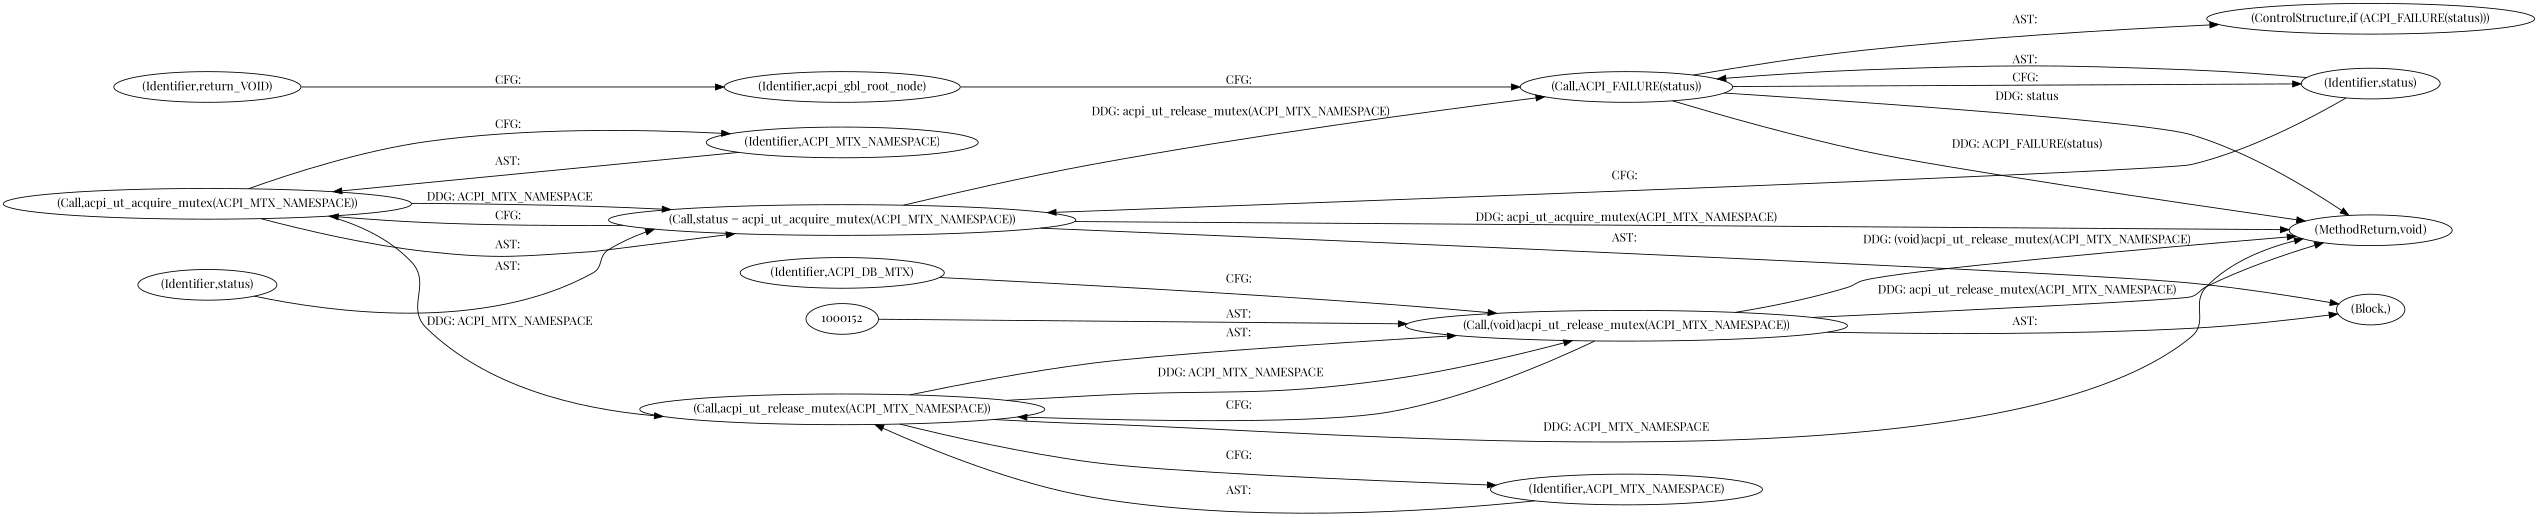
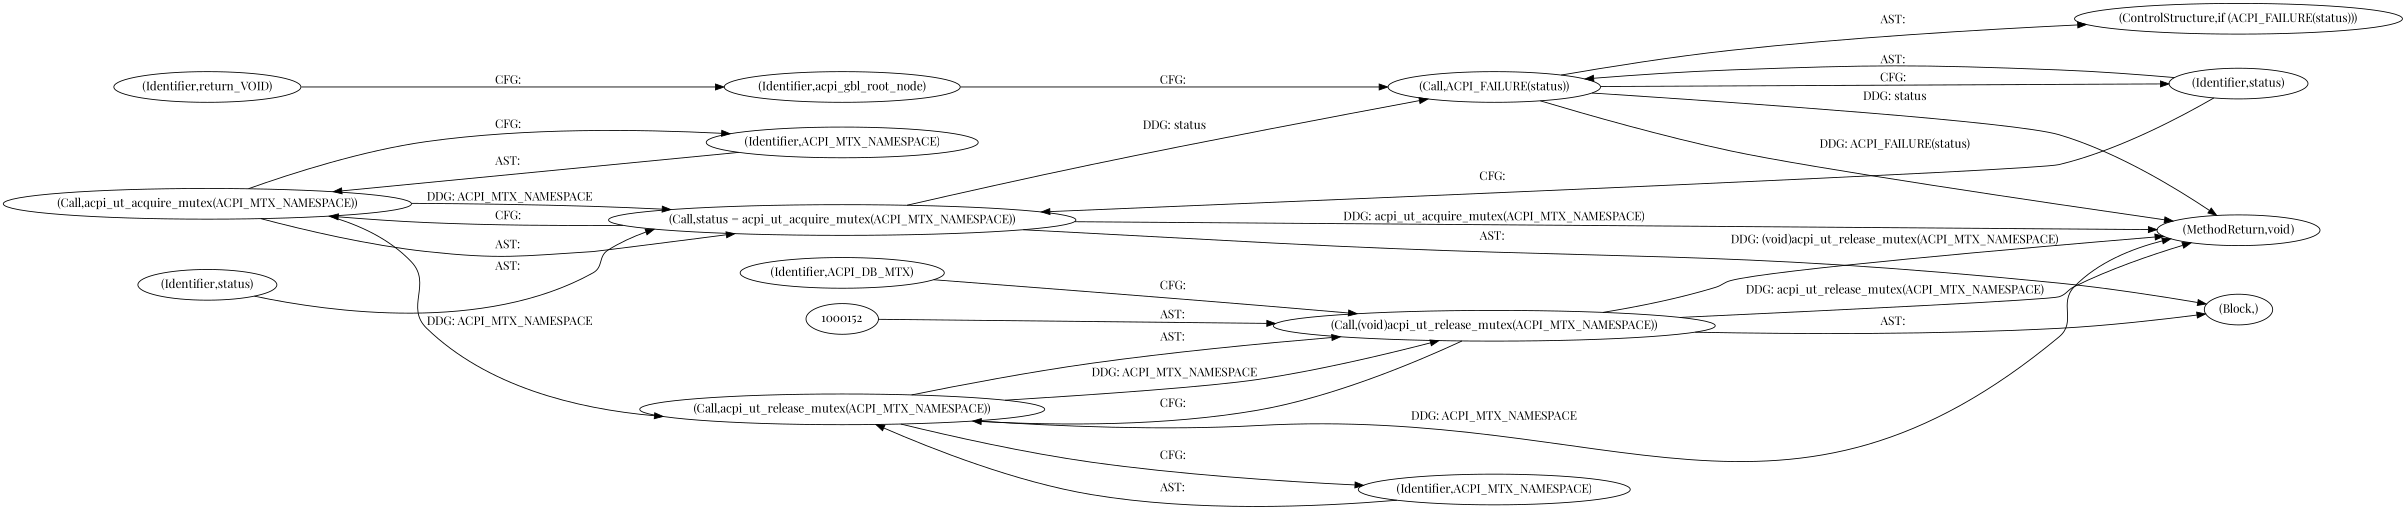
edge "(Call,status = acpi_ut_acquire_mutex(ACPI_MTX_NAMESPACE))" -> "(Call,ACPI_FAILURE(status))": label "DDG: acpi_ut_release_mutex(ACPI_MTX_NAMESPACE)" -> "DDG: status"
